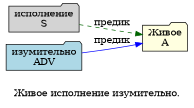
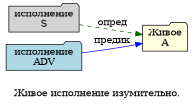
edge "исполнение S" -> "Живое A": label "предик" -> "опред"
node "изумительно ADV": label "изумительно ADV" -> "исполнение ADV"
